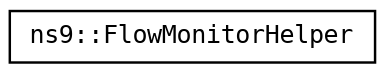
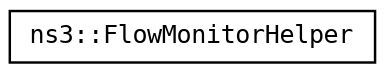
node "ns9::FlowMonitorHelper": label "ns9::FlowMonitorHelper" -> "ns3::FlowMonitorHelper"
